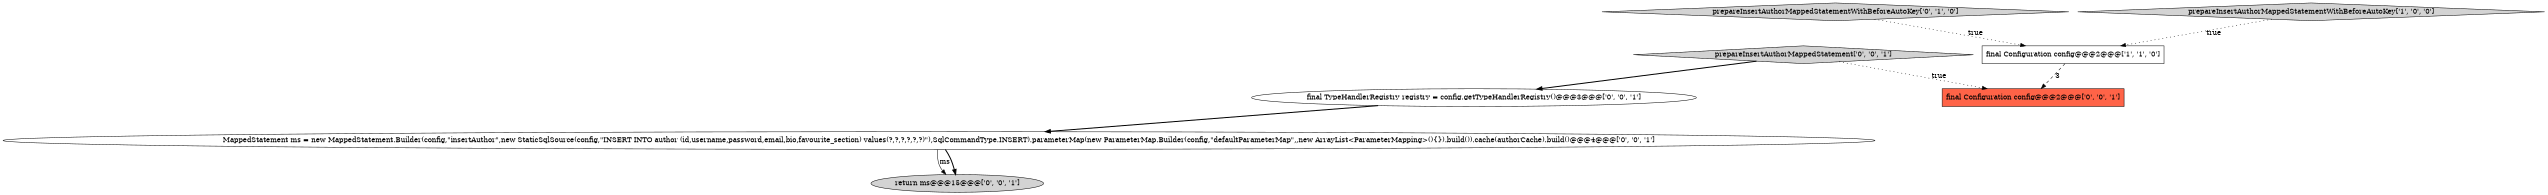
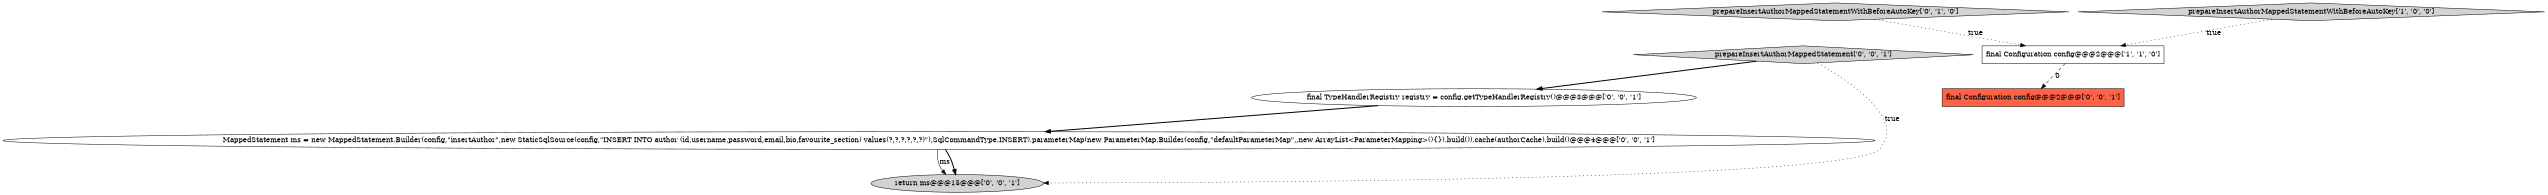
edge "prepareInsertAuthorMappedStatement['0', '0', '1']" -> "final Configuration config@@@2@@@['0', '0', '1']": now "prepareInsertAuthorMappedStatement['0', '0', '1']" -> "return ms@@@15@@@['0', '0', '1']"
edge "final Configuration config@@@2@@@['1', '1', '0']" -> "final Configuration config@@@2@@@['0', '0', '1']": label "3" -> "0"
